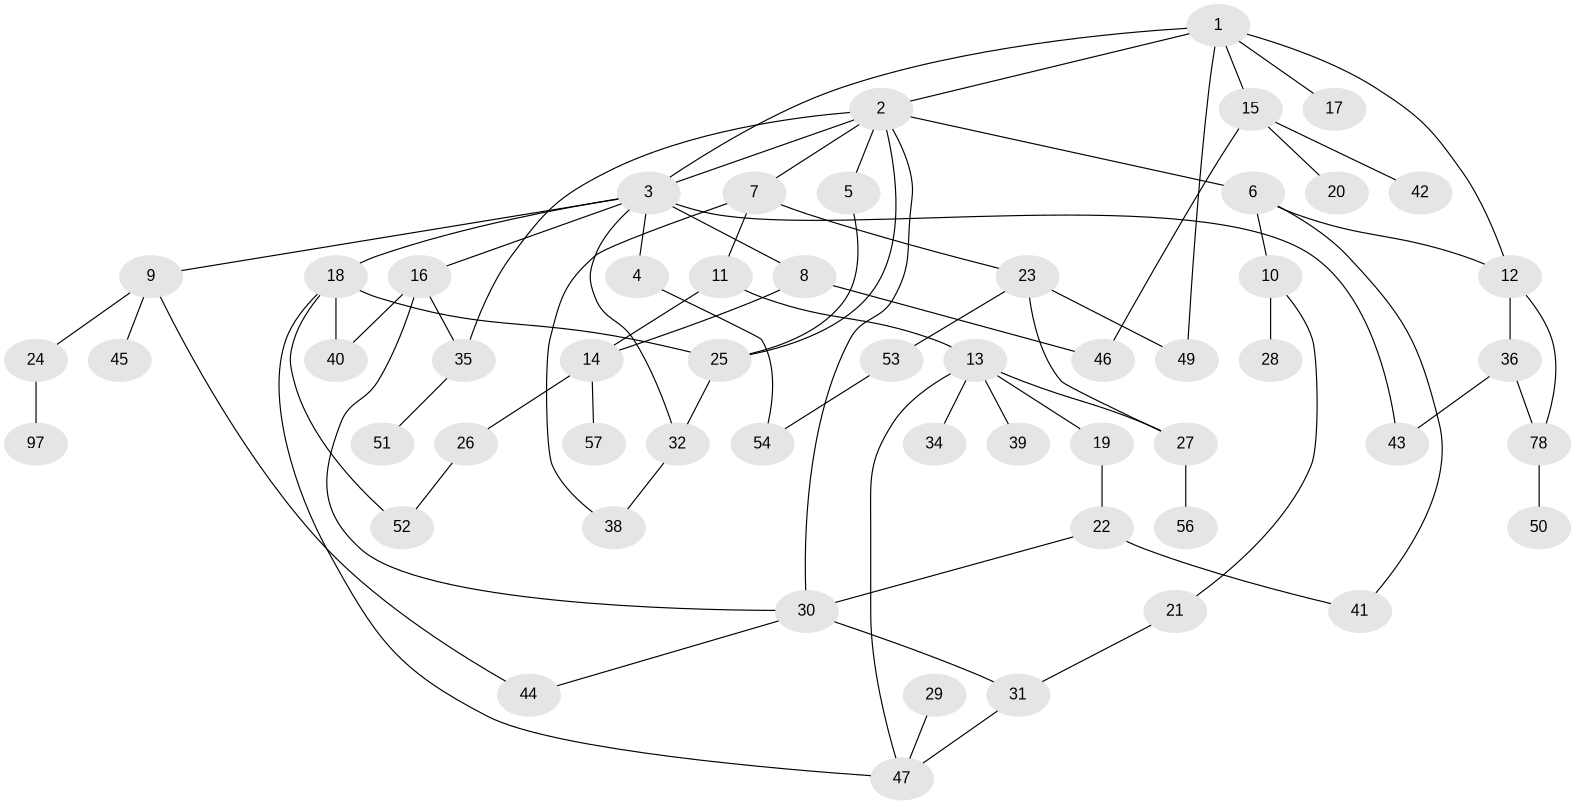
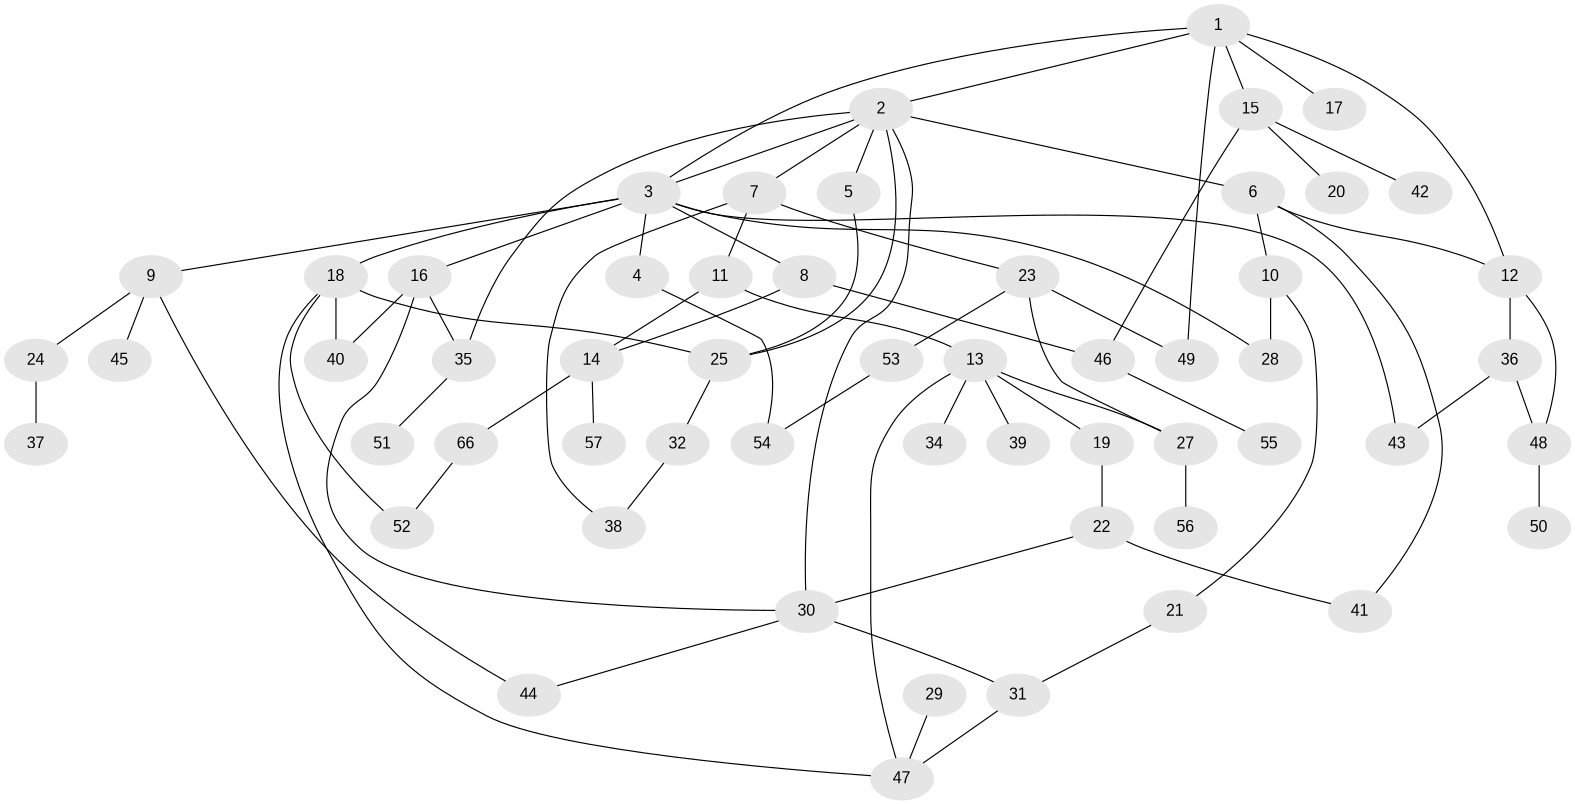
edge "3" -- "32": now "3" -- "28"
node "97": label "97" -> "37"
node "26": label "26" -> "66"
node "55": added
node "78": label "78" -> "48"
